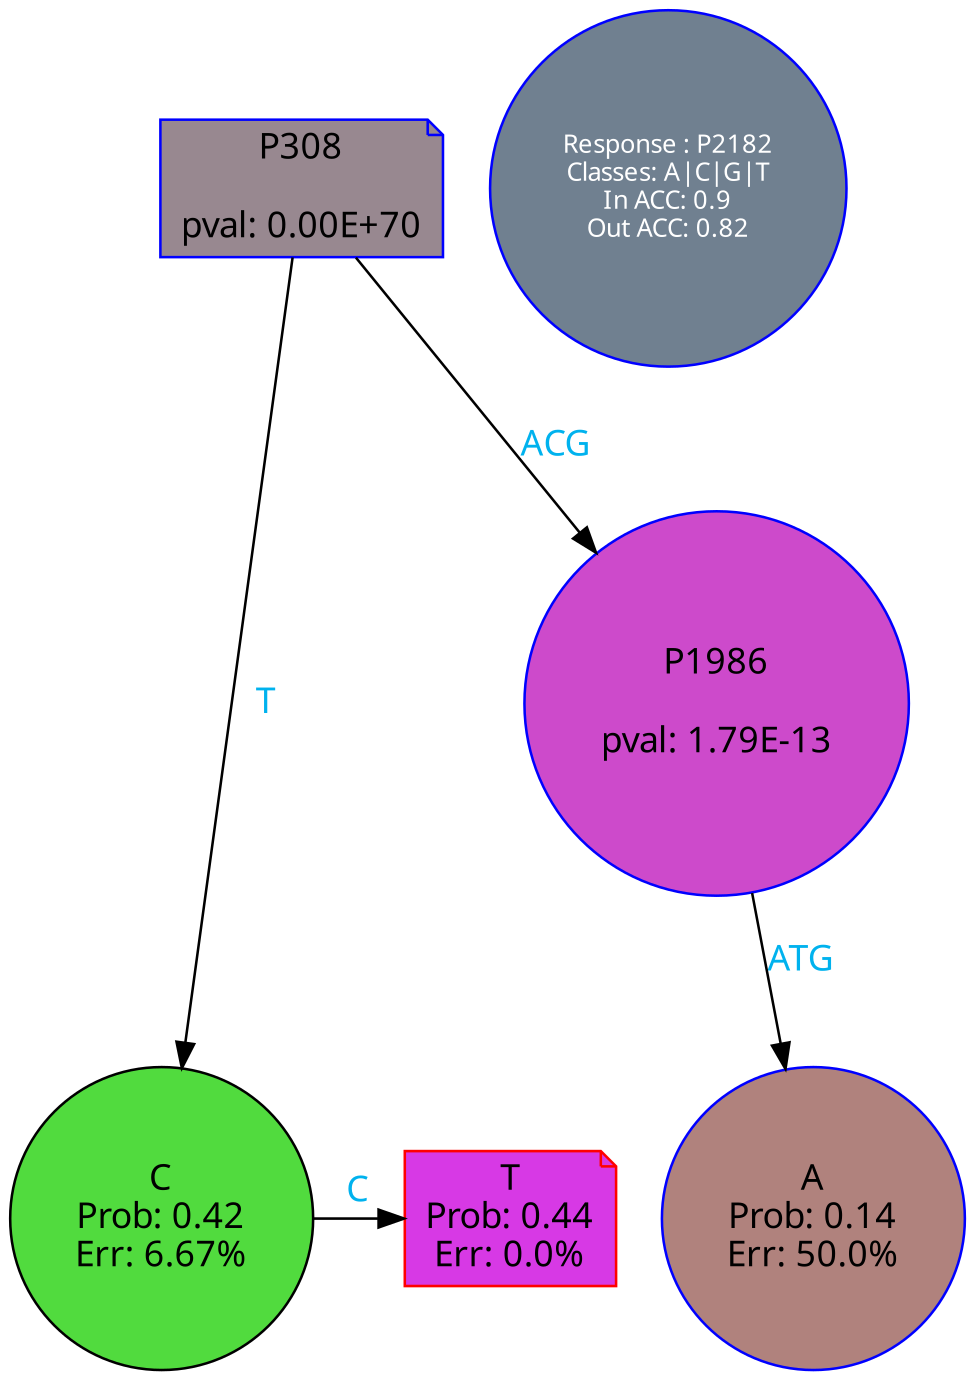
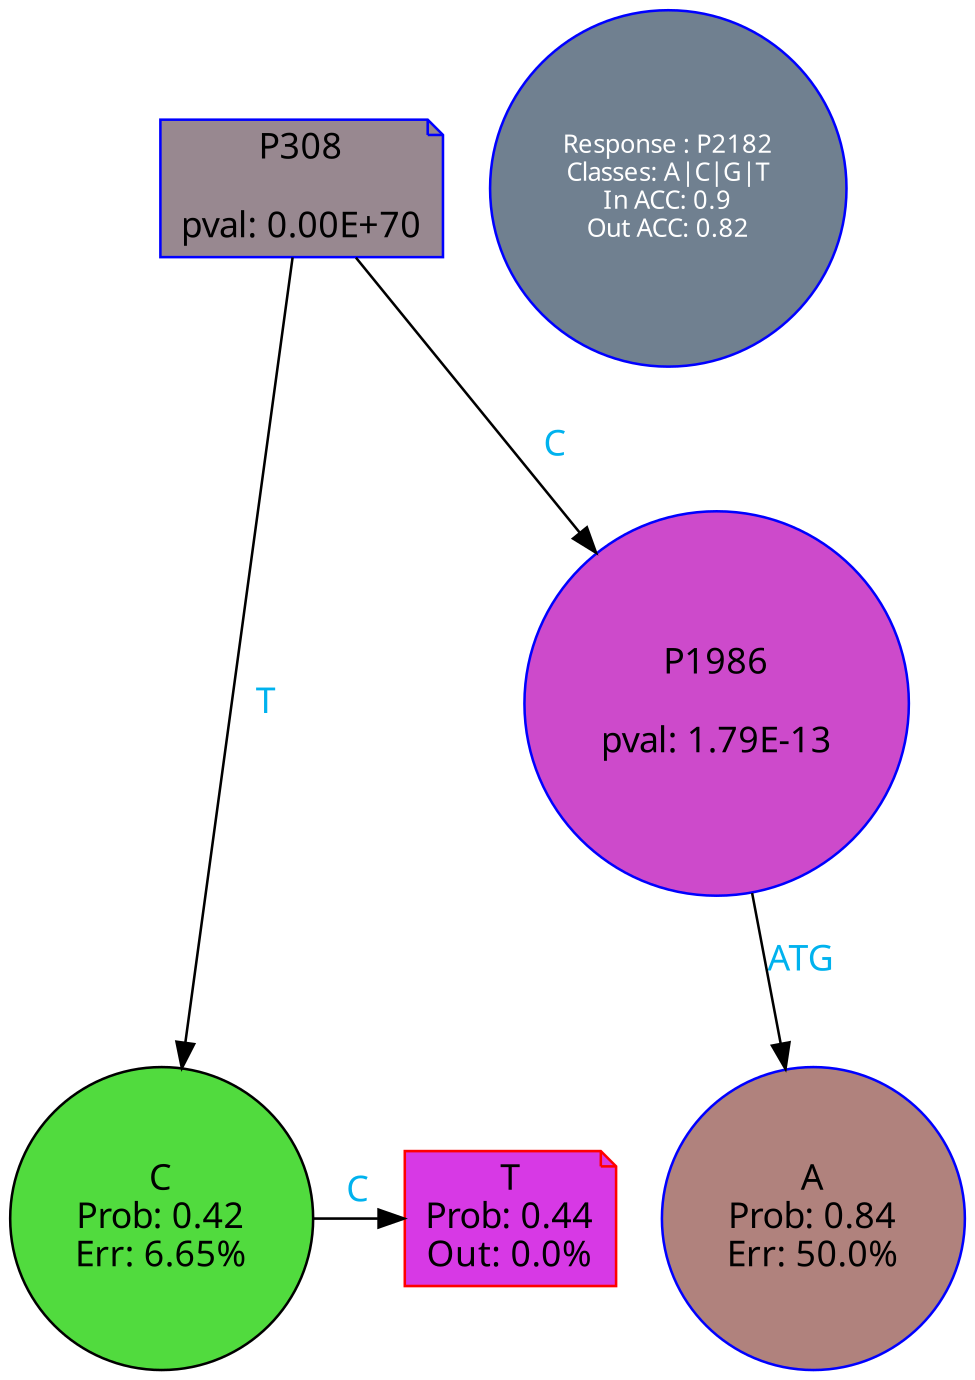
edge "P308 pval: 0.00E+70" -> "P1986 pval: 1.79E-13": label "ACG" -> "C"
node "C Prob: 0.42 Err: 6.67%": label "C Prob: 0.42 Err: 6.67%" -> "C Prob: 0.42 Err: 6.65%"
node "T Prob: 0.44 Err: 0.0%": label "T Prob: 0.44 Err: 0.0%" -> "T Prob: 0.44 Out: 0.0%"
node "A Prob: 0.14 Err: 50.0%": label "A Prob: 0.14 Err: 50.0%" -> "A Prob: 0.84 Err: 50.0%"
